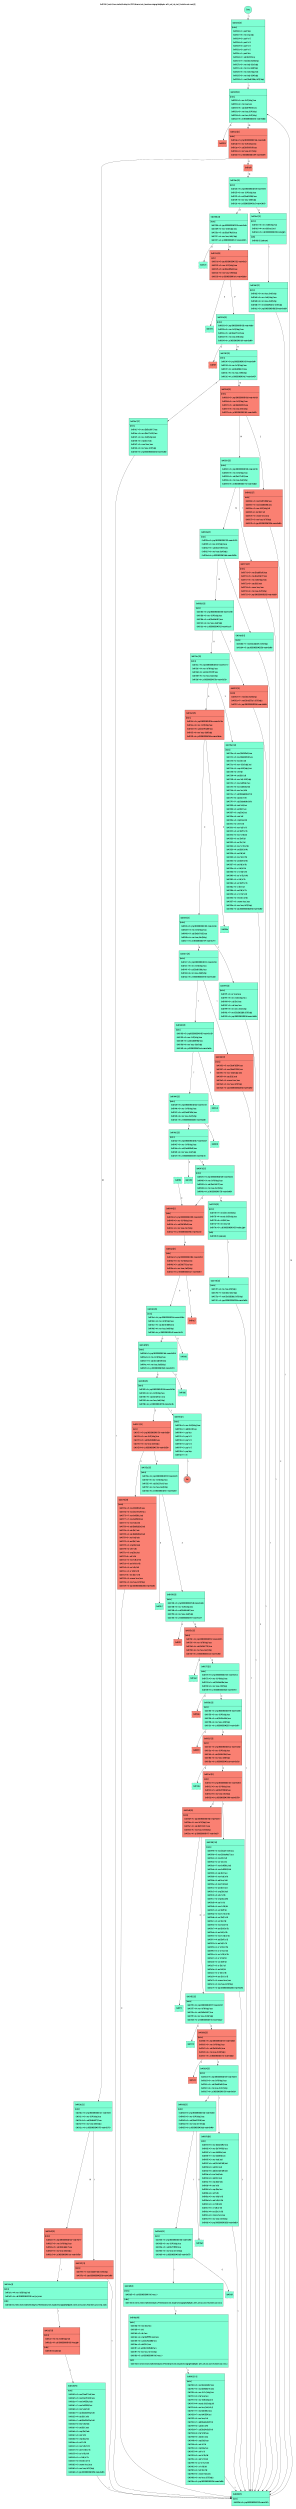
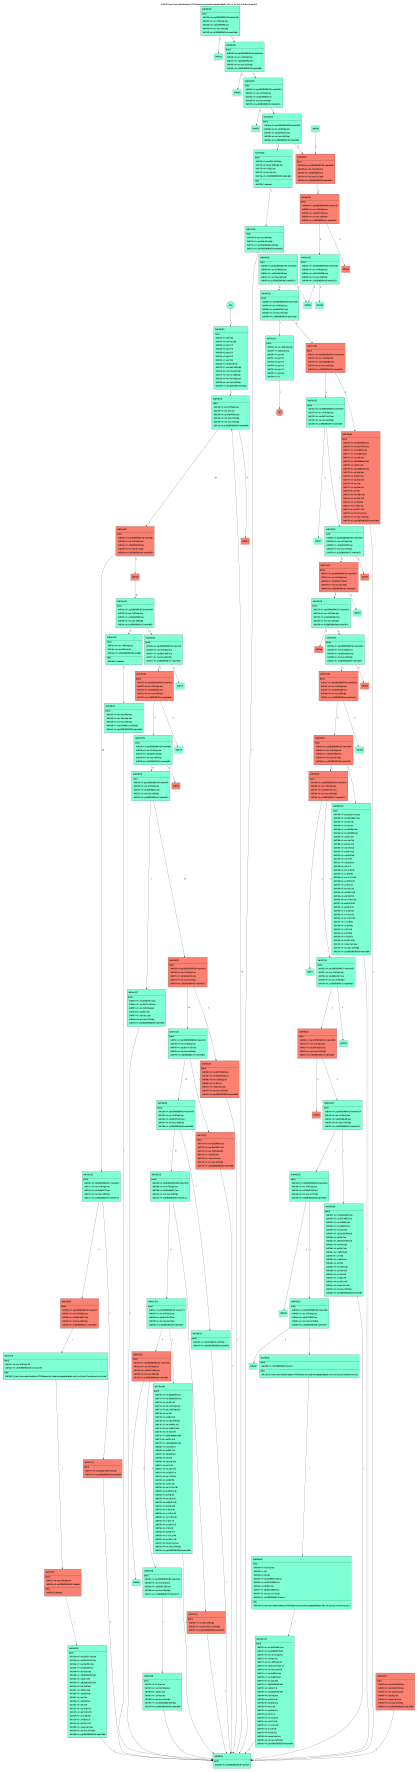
node "0x401417 [25]": removed
edge "0x4014c6 [25]" -> "0x4014df [25]": now "0x4014c6 [25]" -> "0x401bd2"
